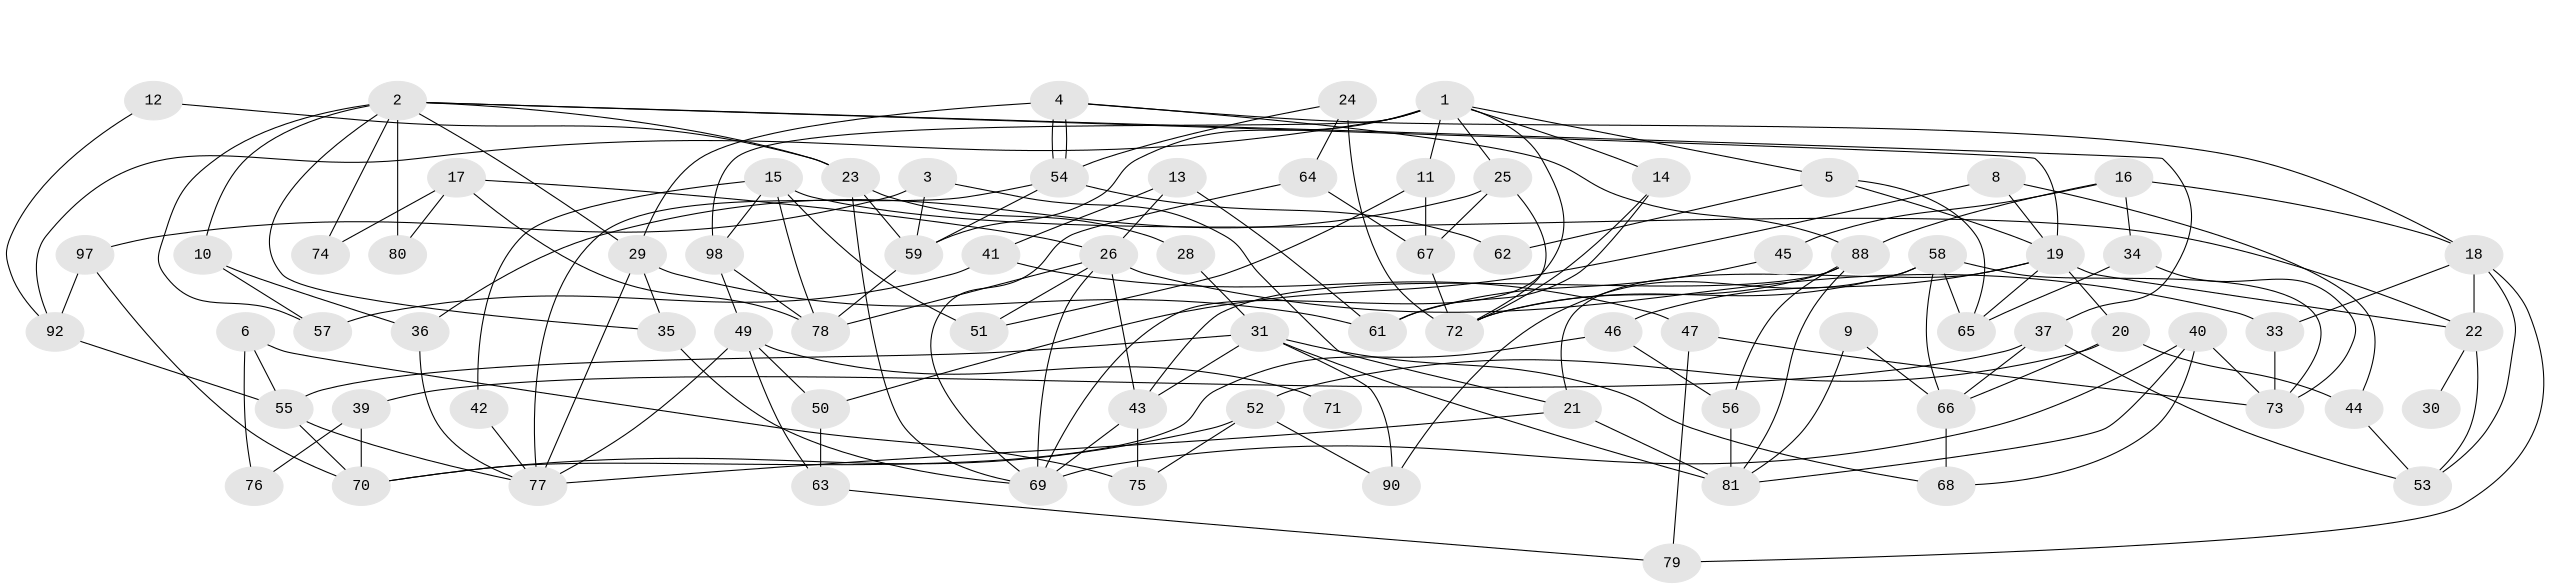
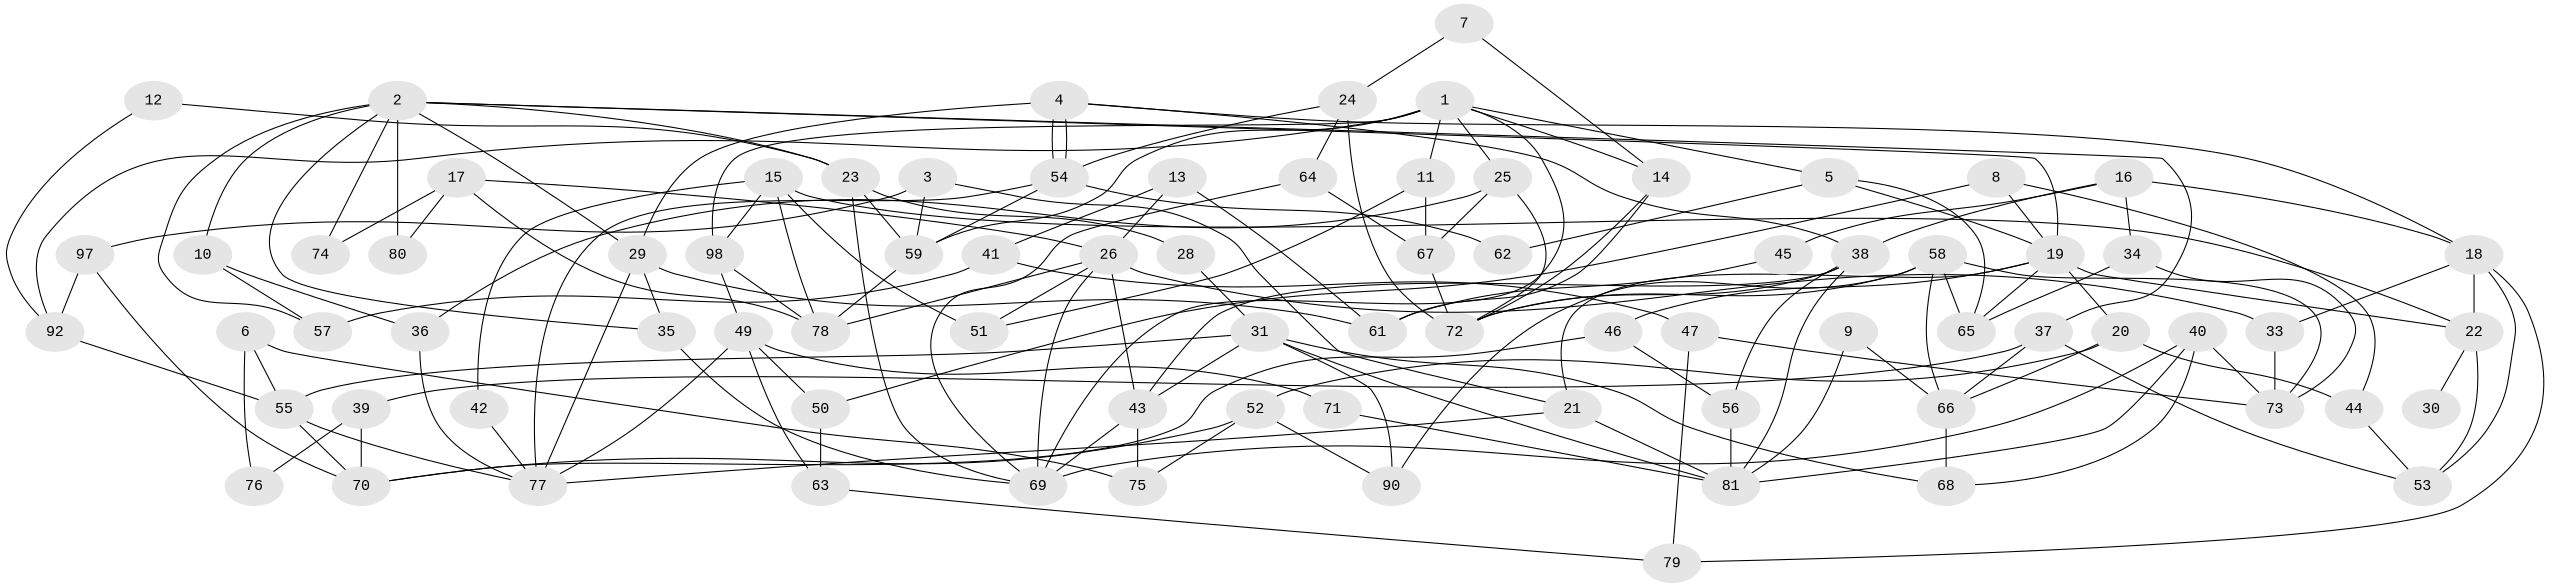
node "7": added
node "88": label "88" -> "38"
edge "71" -- "81": added
